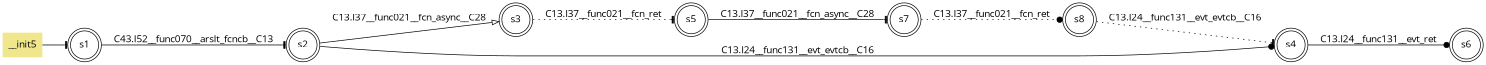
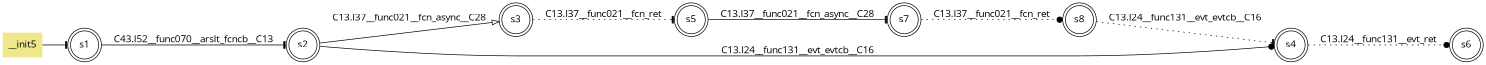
edge "s4" -> "s6": style solid -> dotted
